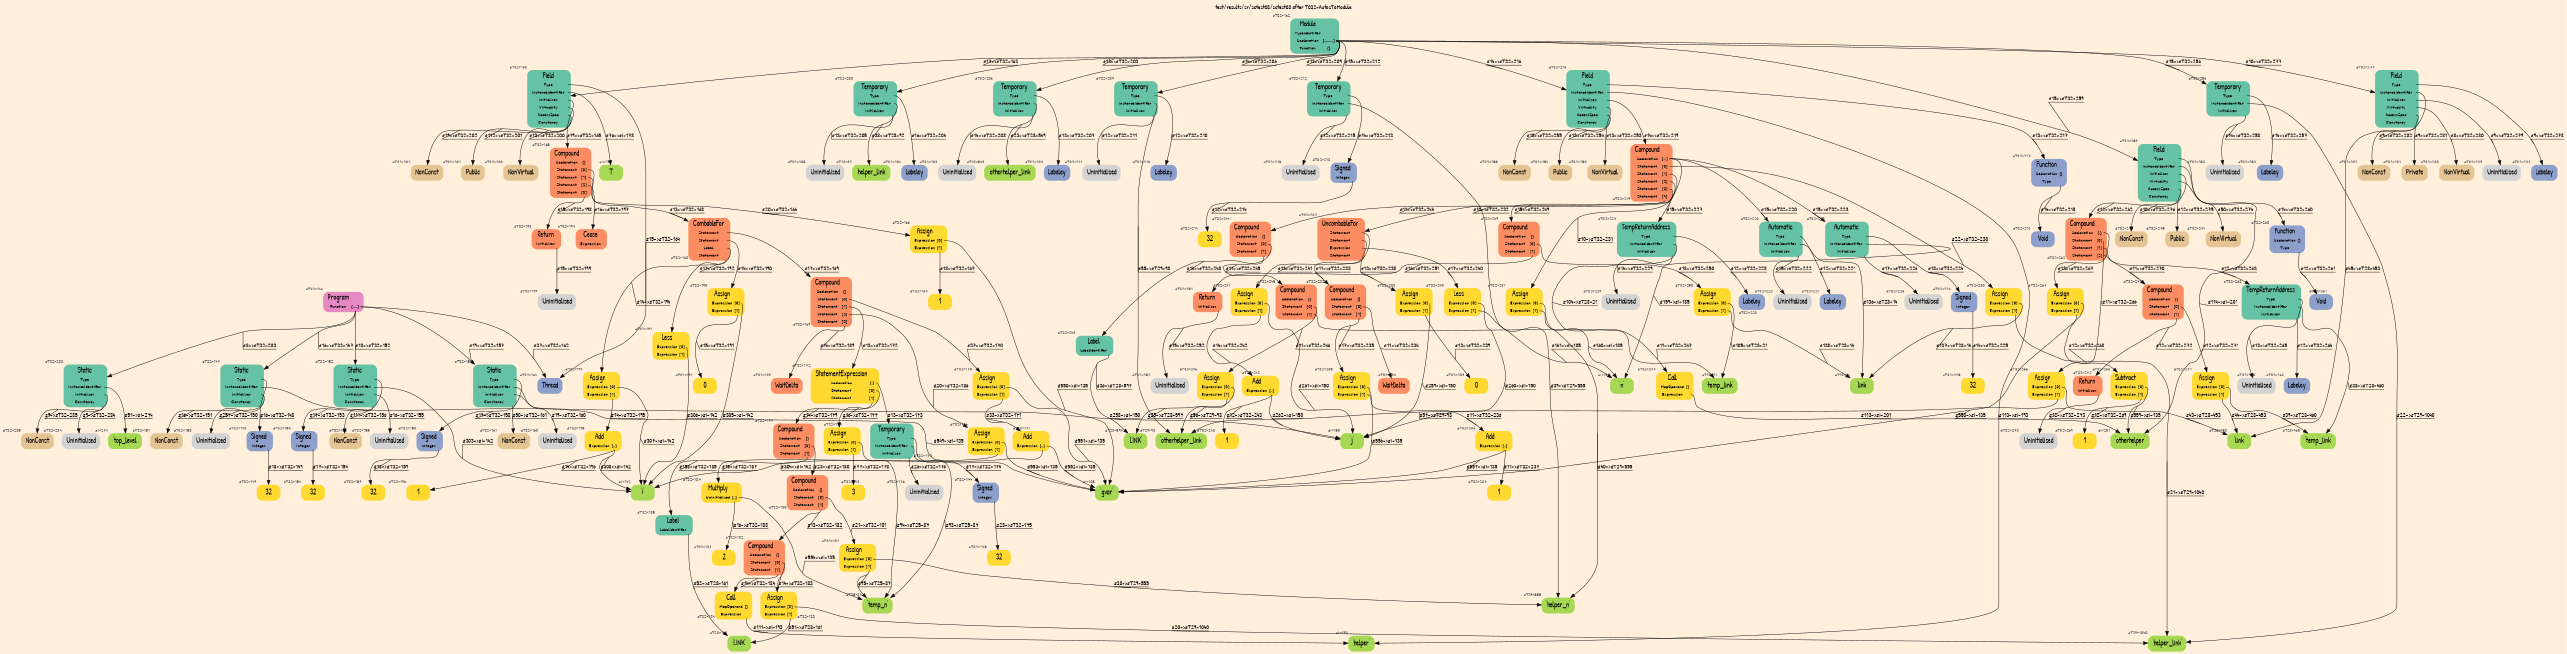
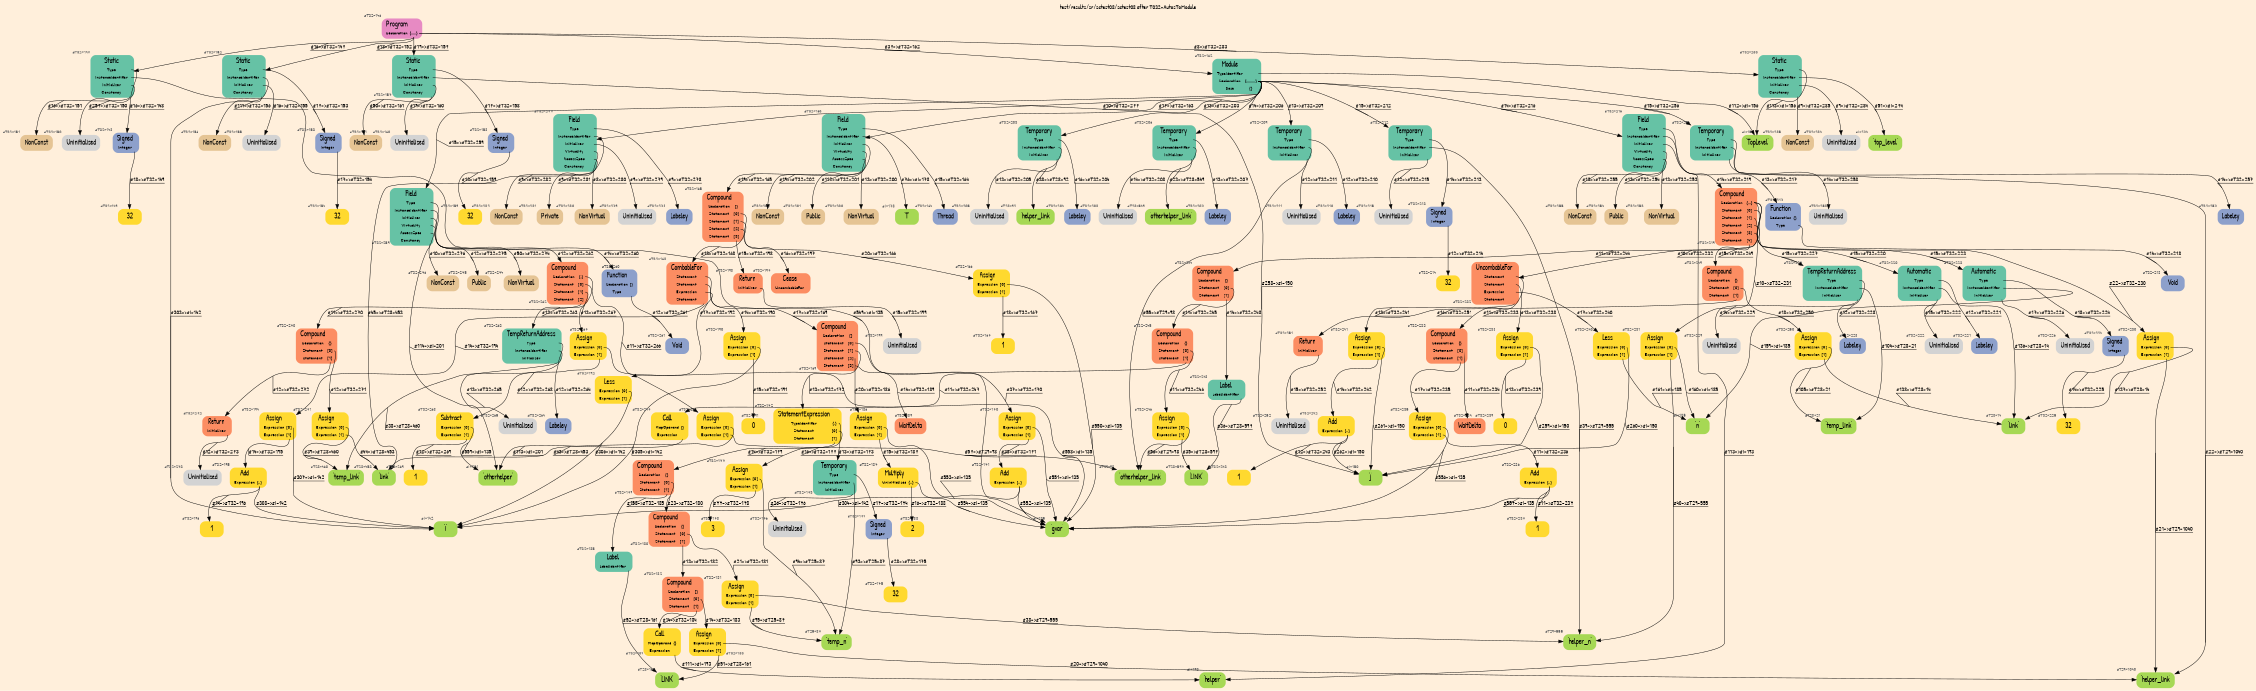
node "Module": text "Function" -> "Base"
node "'TopLevel'": added
node "Cease": text "Expression" -> "UncombableFor"
node "CombableFor": text "Label" -> "Expression"
node "Program": text "Function" -> "Declaration"
edge "Program" -> "Thread": now "Program" -> "Module"
node "StatementExpression": text "Declaration" -> "TypeIdentifier"
edge "Multiply" -> "'temp_n'": now "Multiply" -> "'gvar'"
